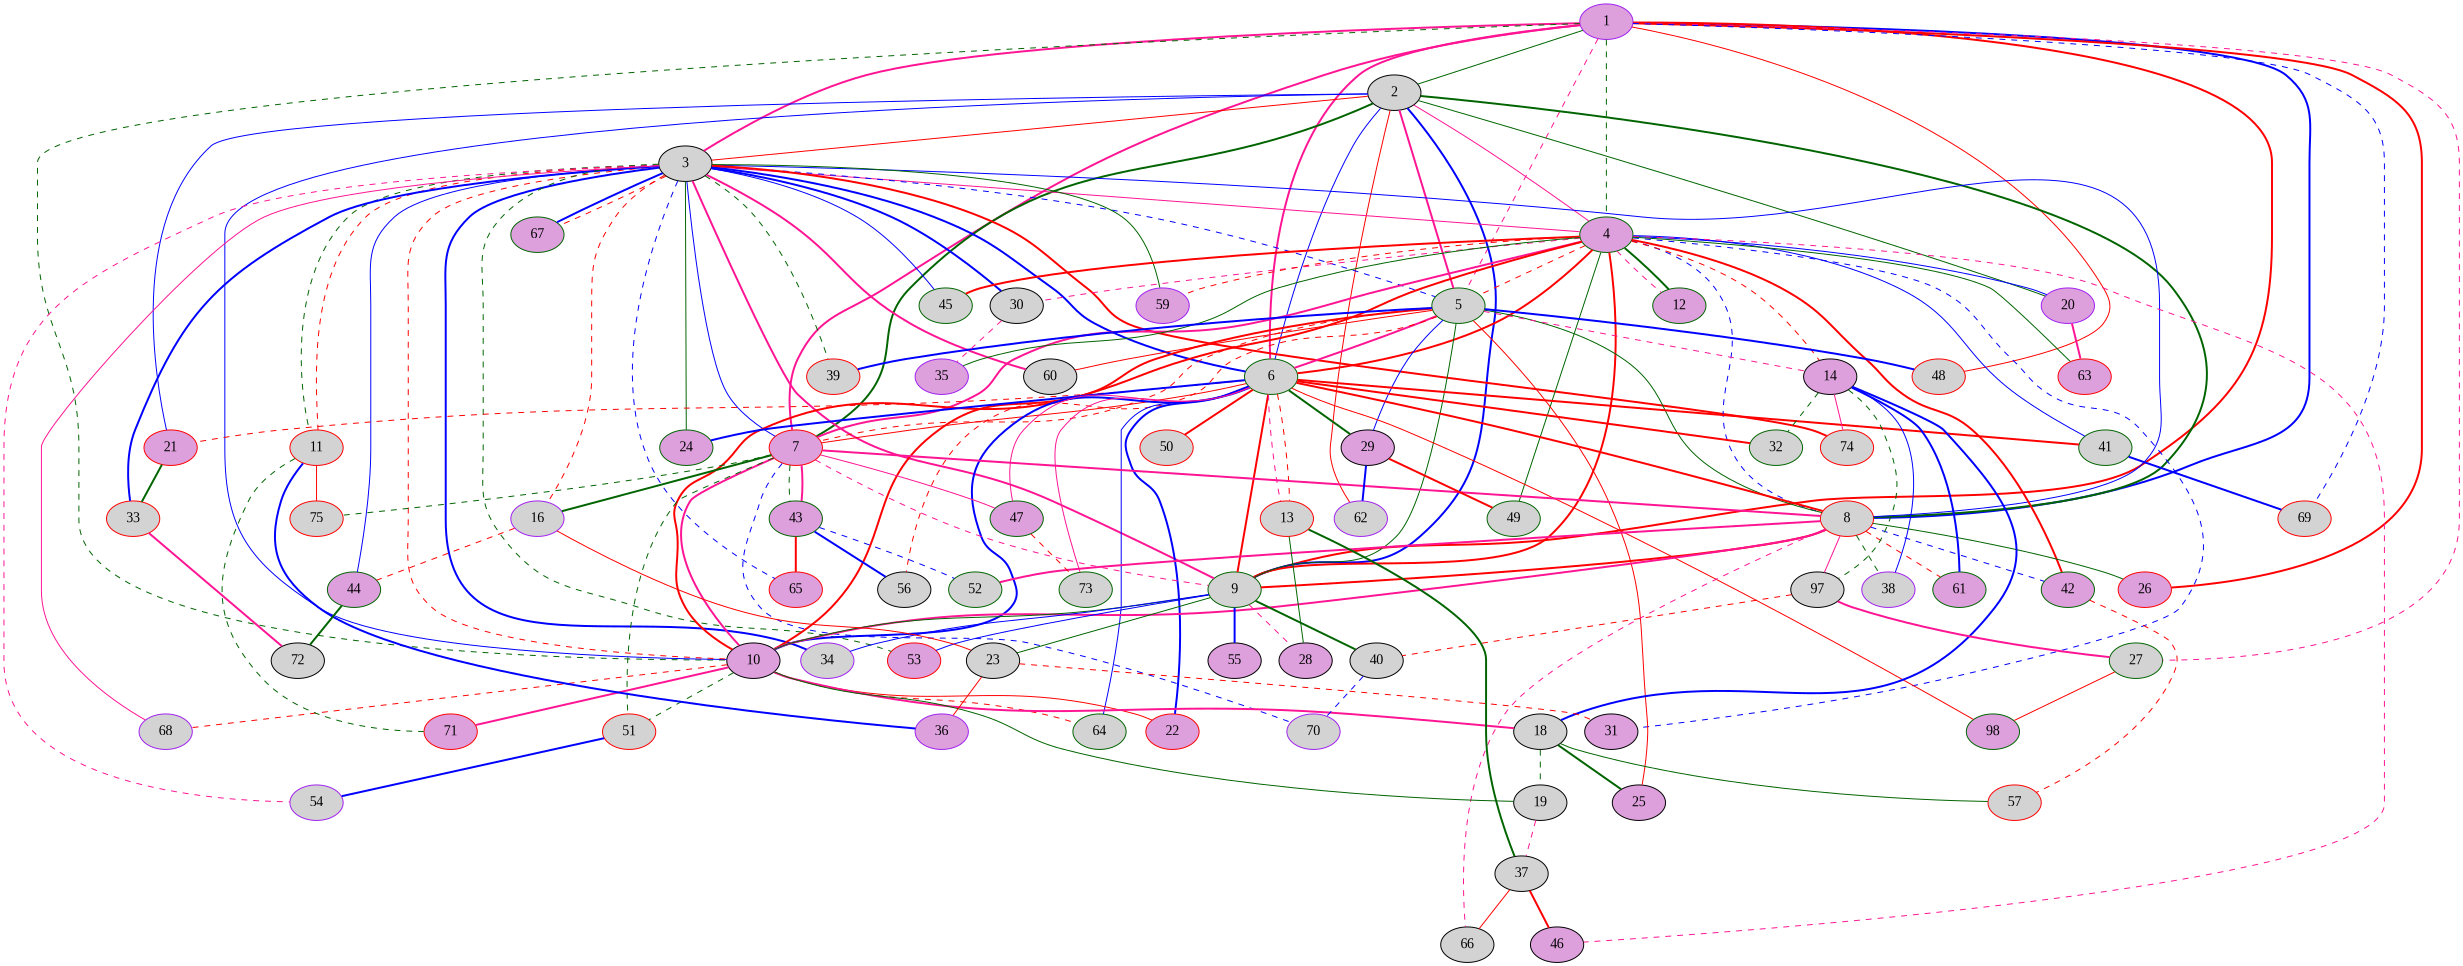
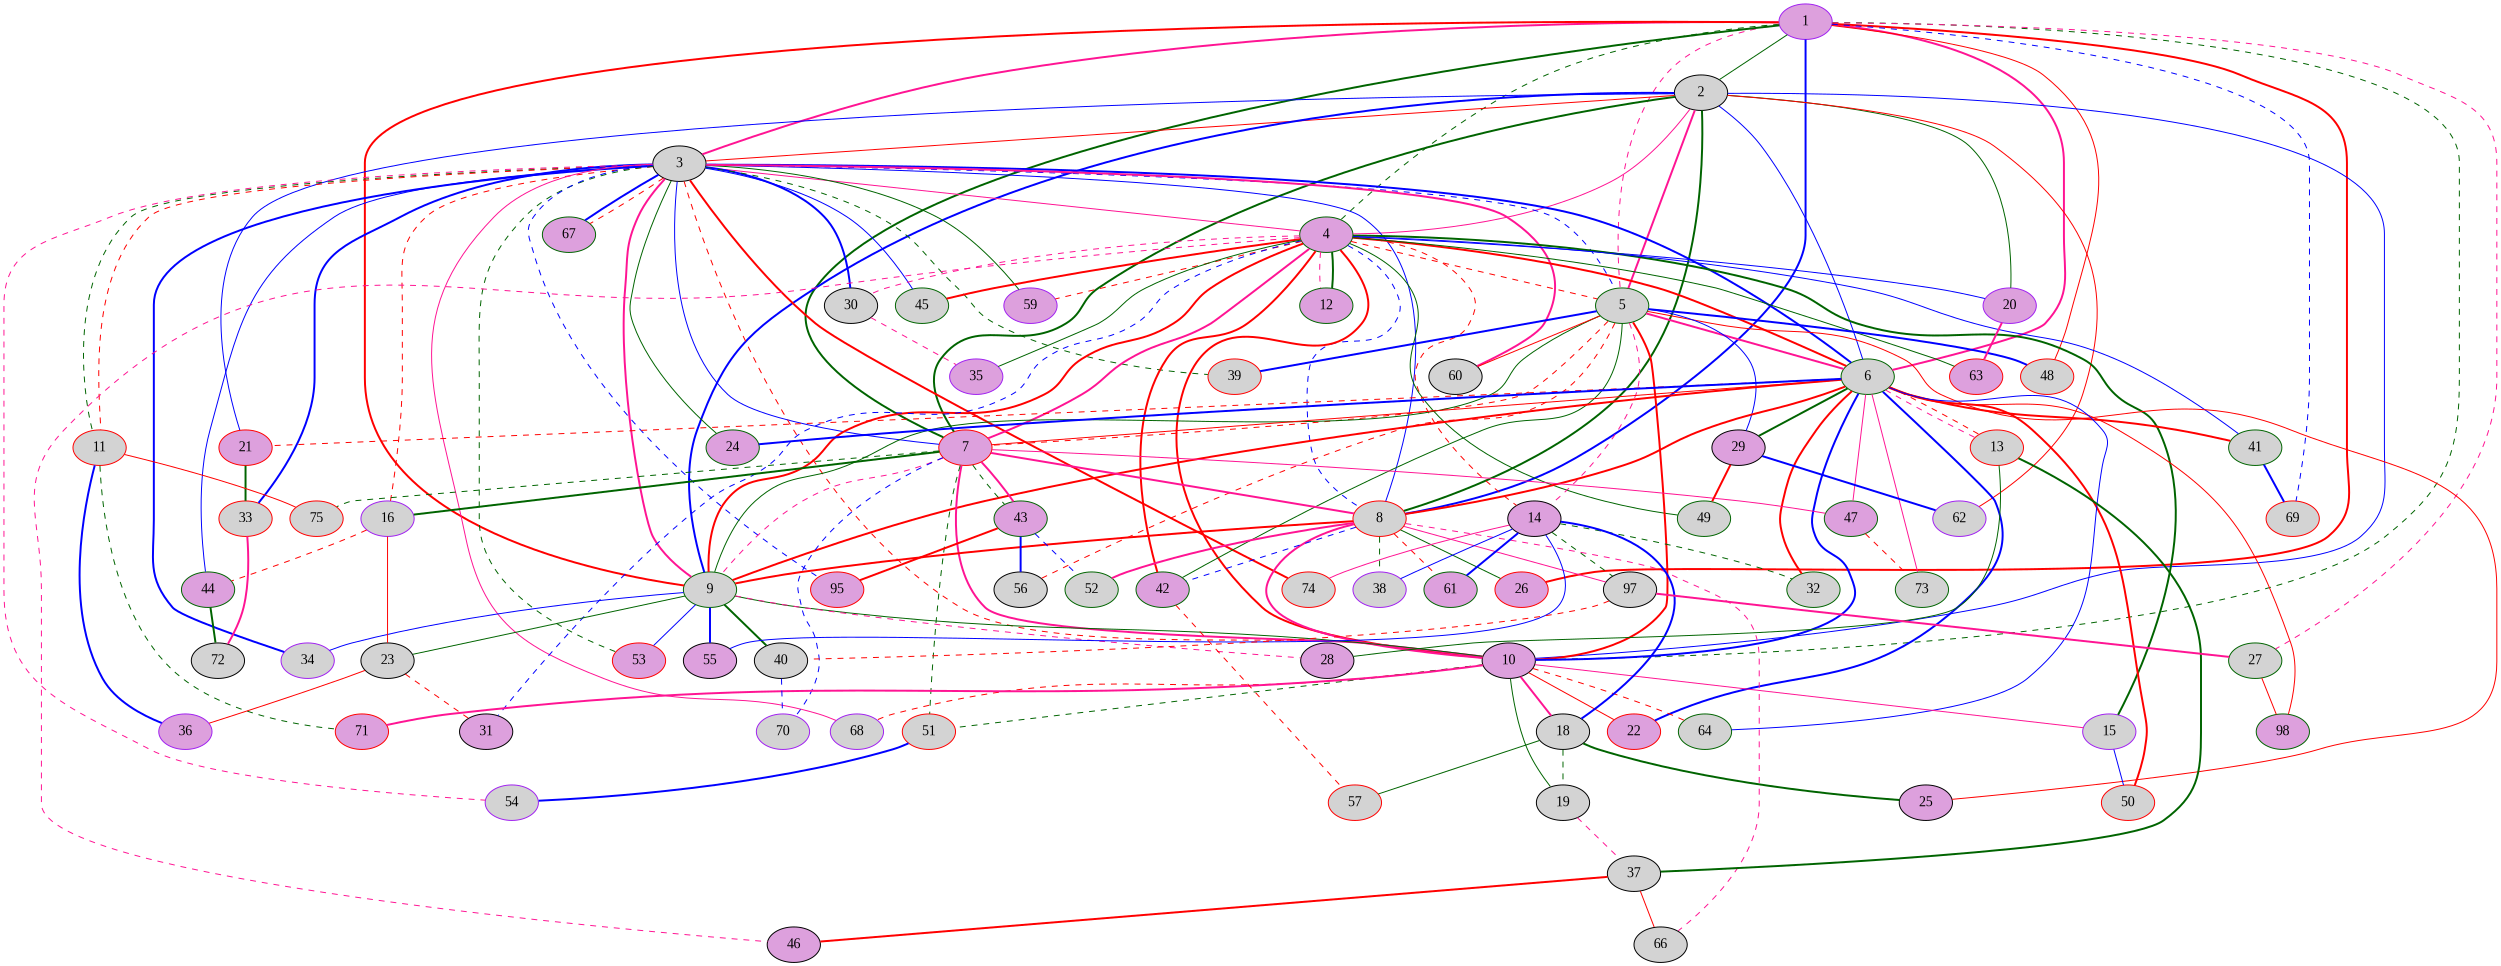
edge "1" -- "7": color deeppink -> darkgreen
edge "5" -- "8": now "5" -- "42"
node "65": label "65" -> "95"
edge "14" -- "55": added
node "15": added
